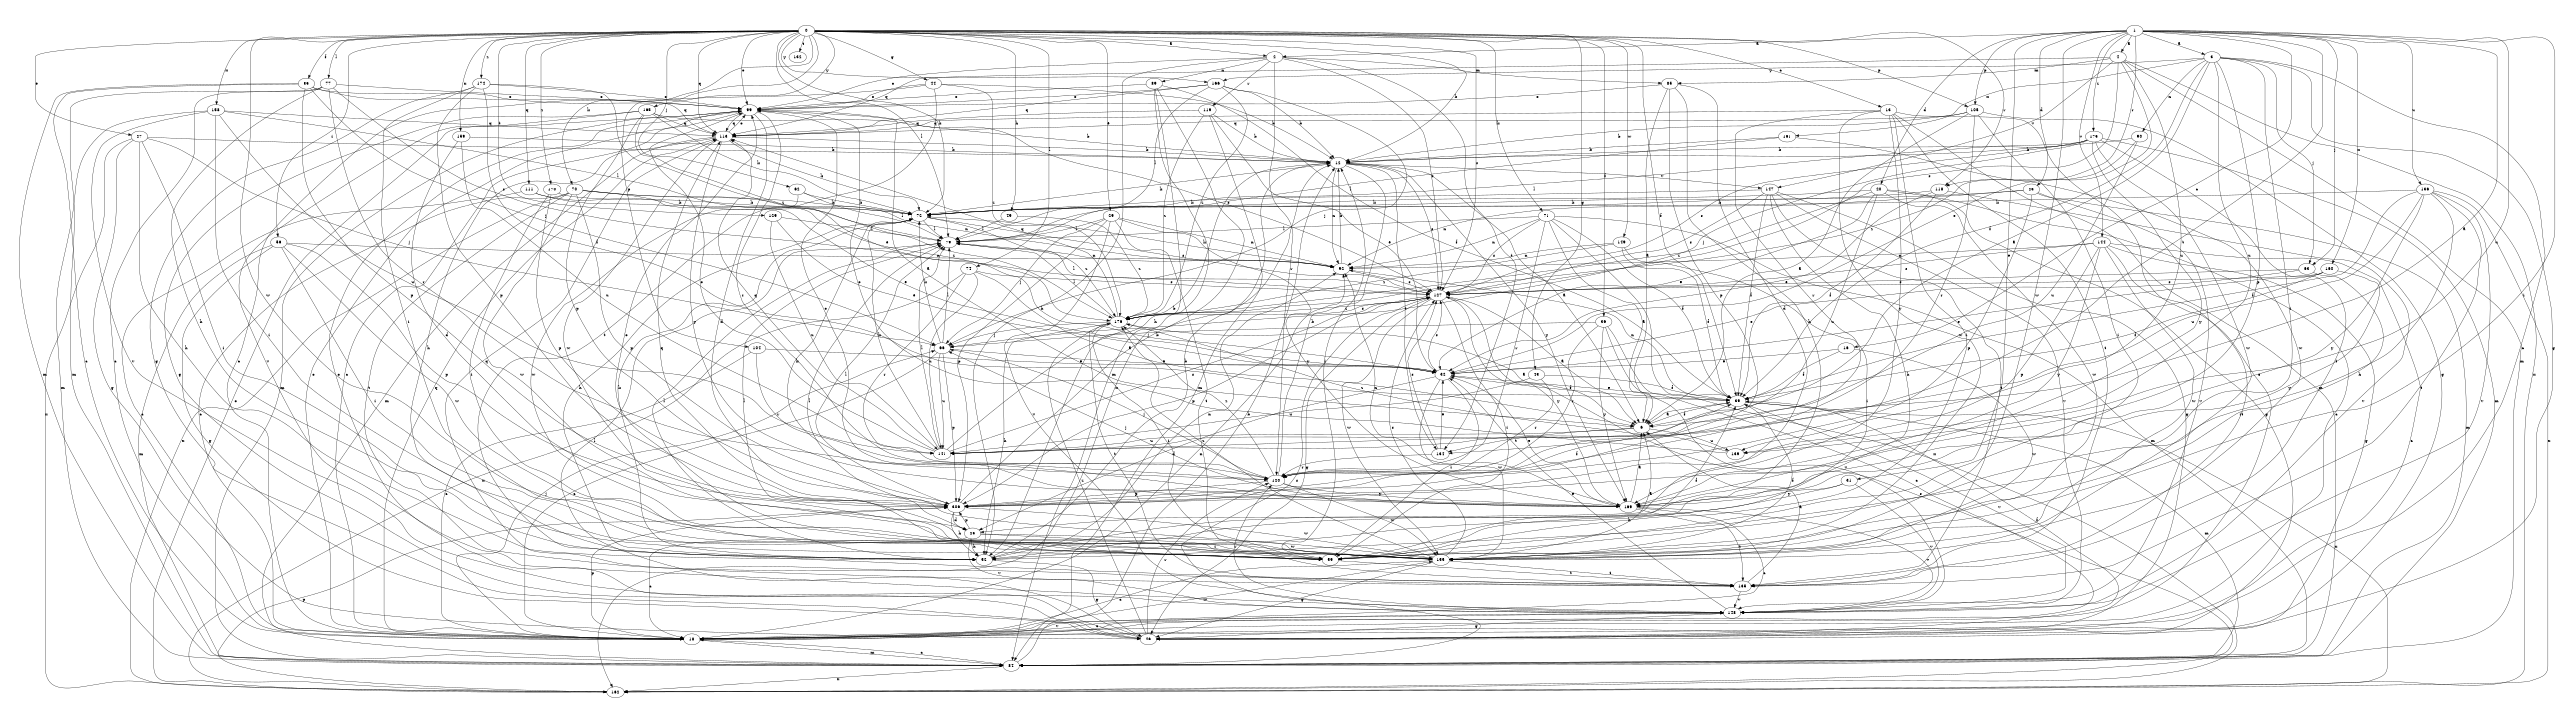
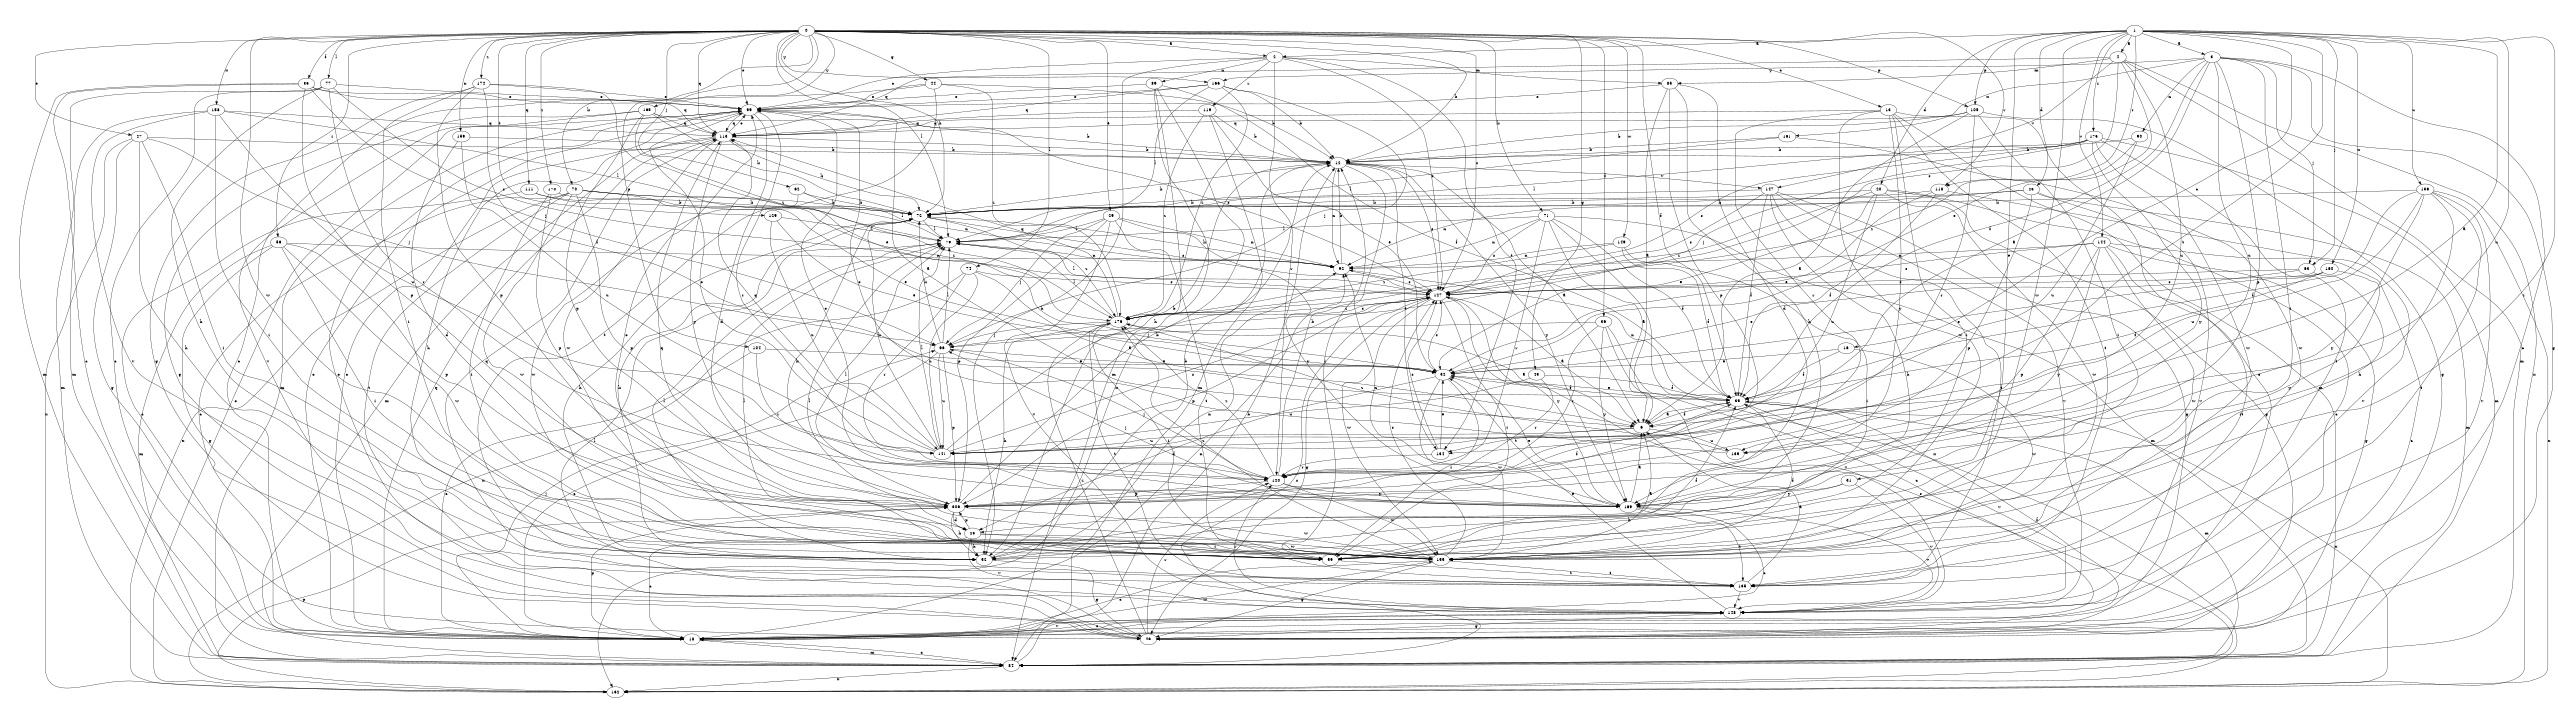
node "132": removed
node "49": removed
